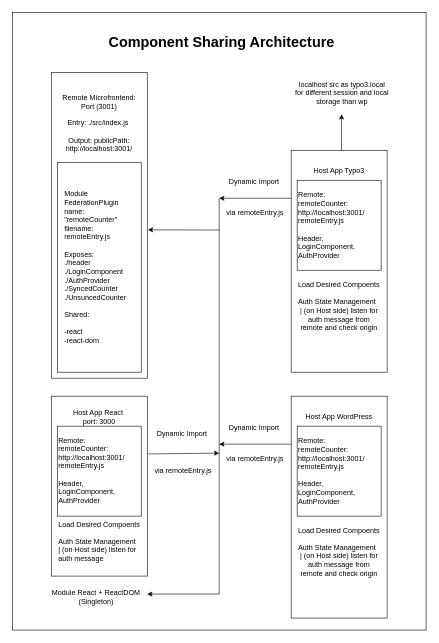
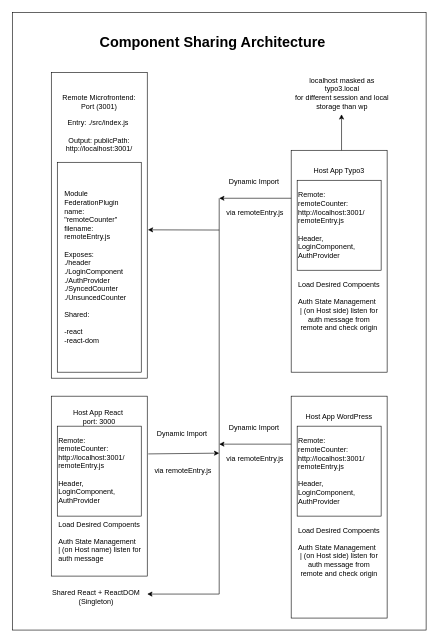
node "Component Sharing Architecture": moved (224, 42) -> (215, 42)
node "localhost src as typo3.local for different session and local storage than wp": label "localhost src as typo3.local for different session and local storage than wp" -> "localhost masked as typo3.local for different session and local storage than wp"
node "Load Desired Compoents Auth State Management | (on Host side) listen for auth message": label "Load Desired Compoents Auth State Management | (on Host side) listen for auth message" -> "Load Desired Compoents Auth State Management | (on Host name) listen for auth message"
node "Module React + ReactDOM (Singleton)": label "Module React + ReactDOM (Singleton)" -> "Shared React + ReactDOM (Singleton)"
